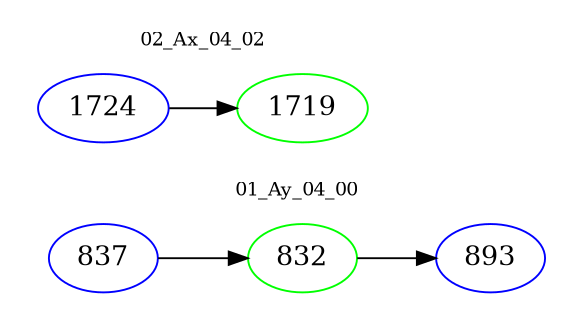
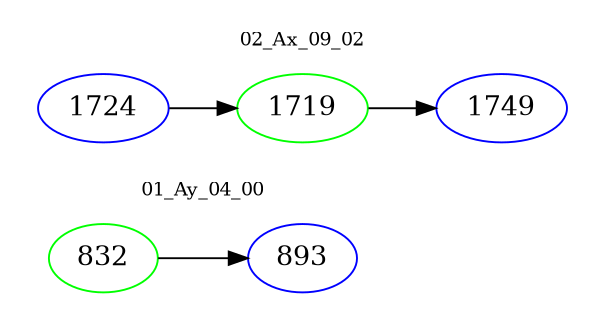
cluster "02_Ax_04_02": label "02_Ax_04_02" -> "02_Ax_09_02"
node "1749": added
node "837": removed
